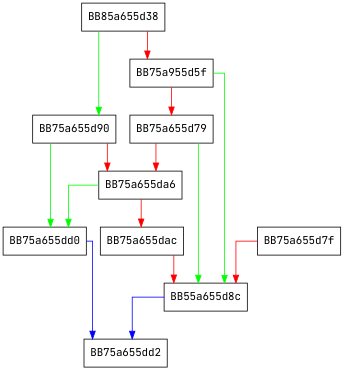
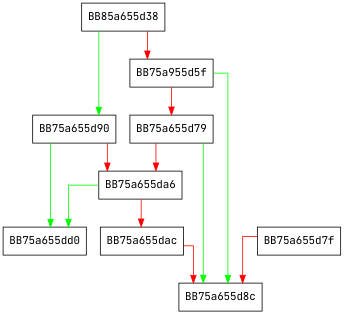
node "BB55a655d8c": label "BB55a655d8c" -> "BB75a655d8c"
node "BB75a655dd2": removed
